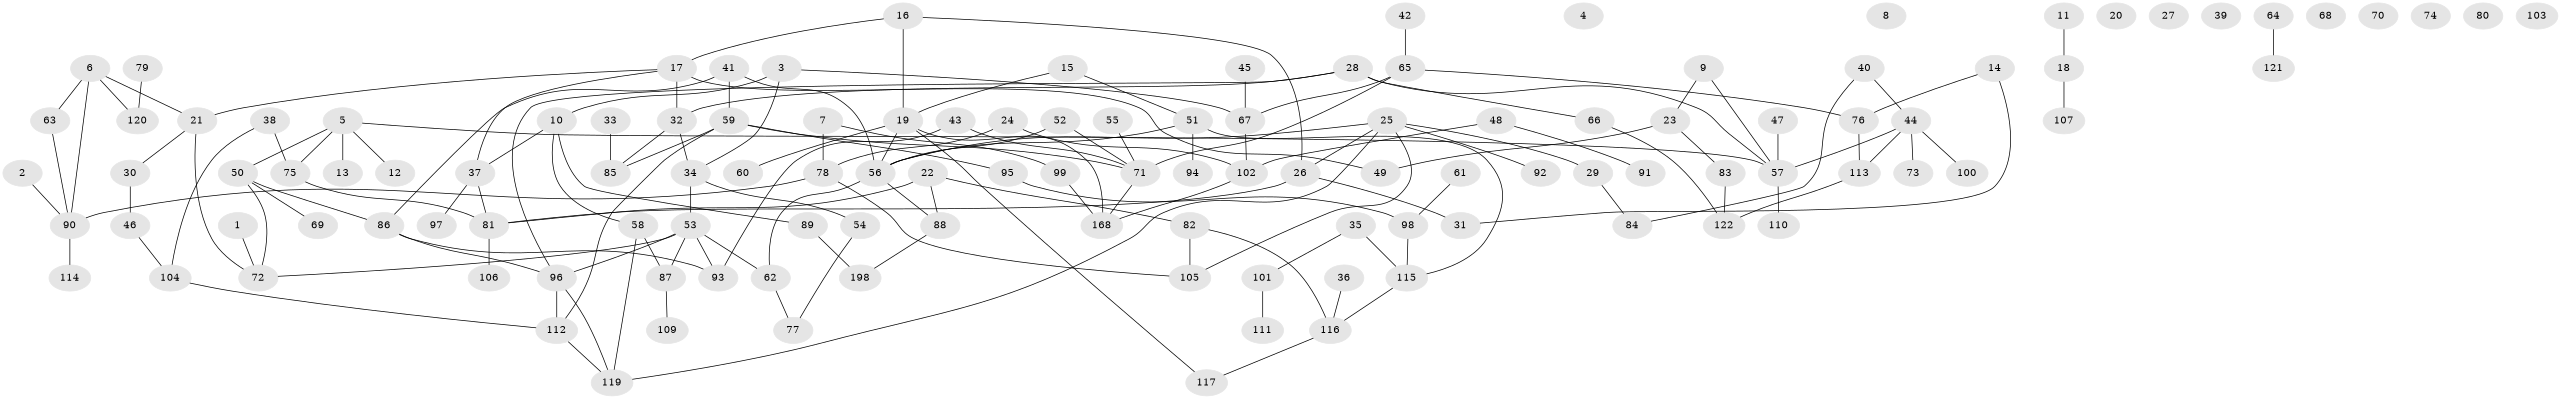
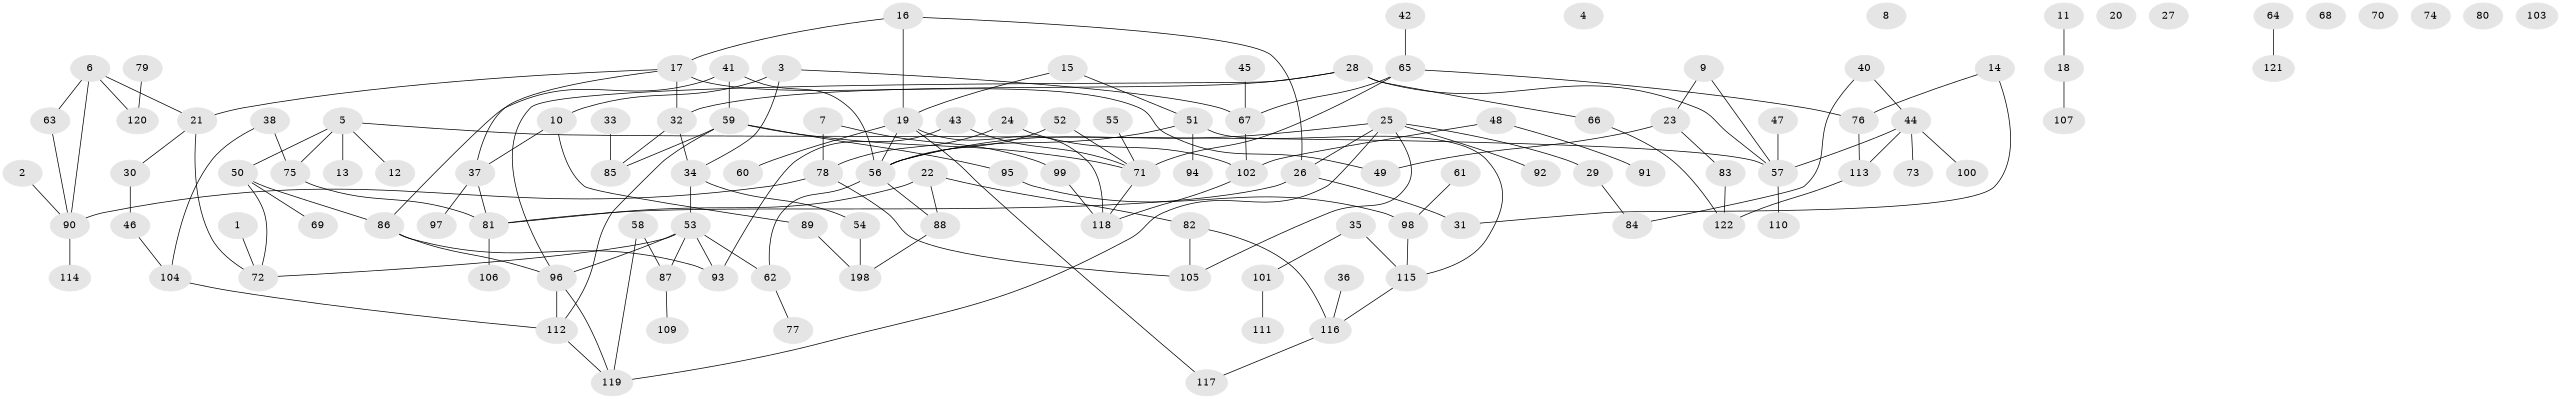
node "39": removed
edge "10" -- "58": removed
node "168": label "168" -> "118"
edge "54" -- "77": now "54" -- "198"
